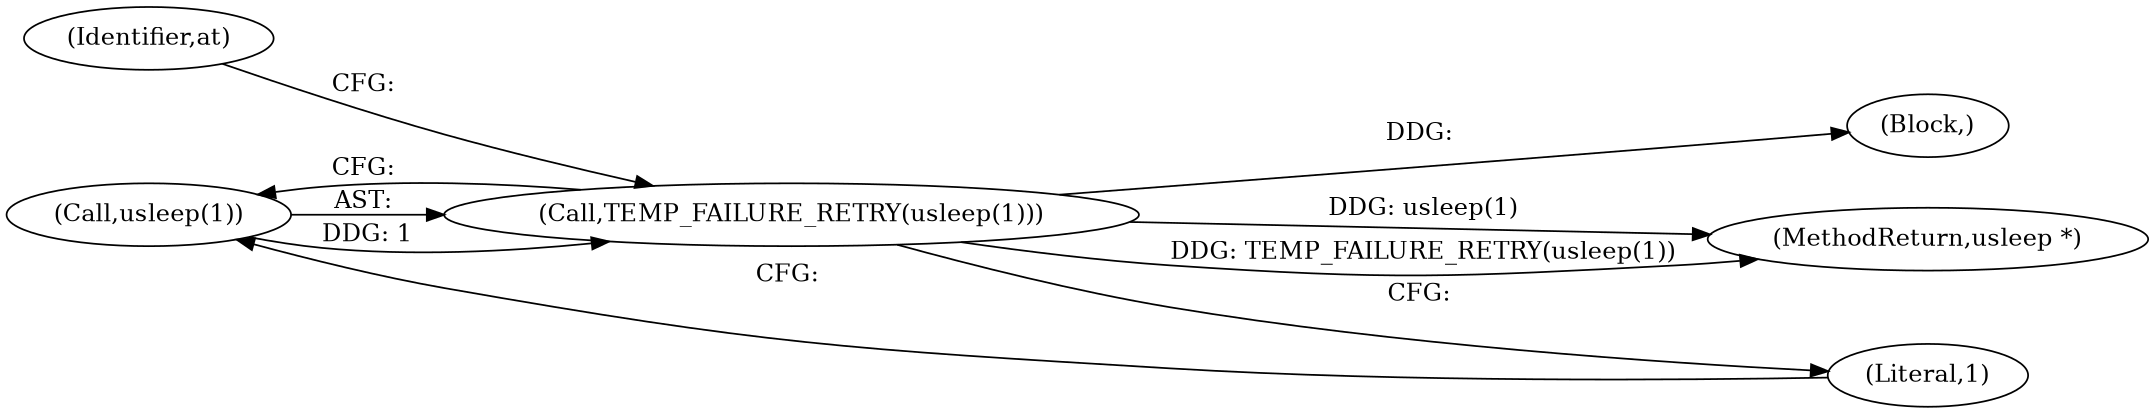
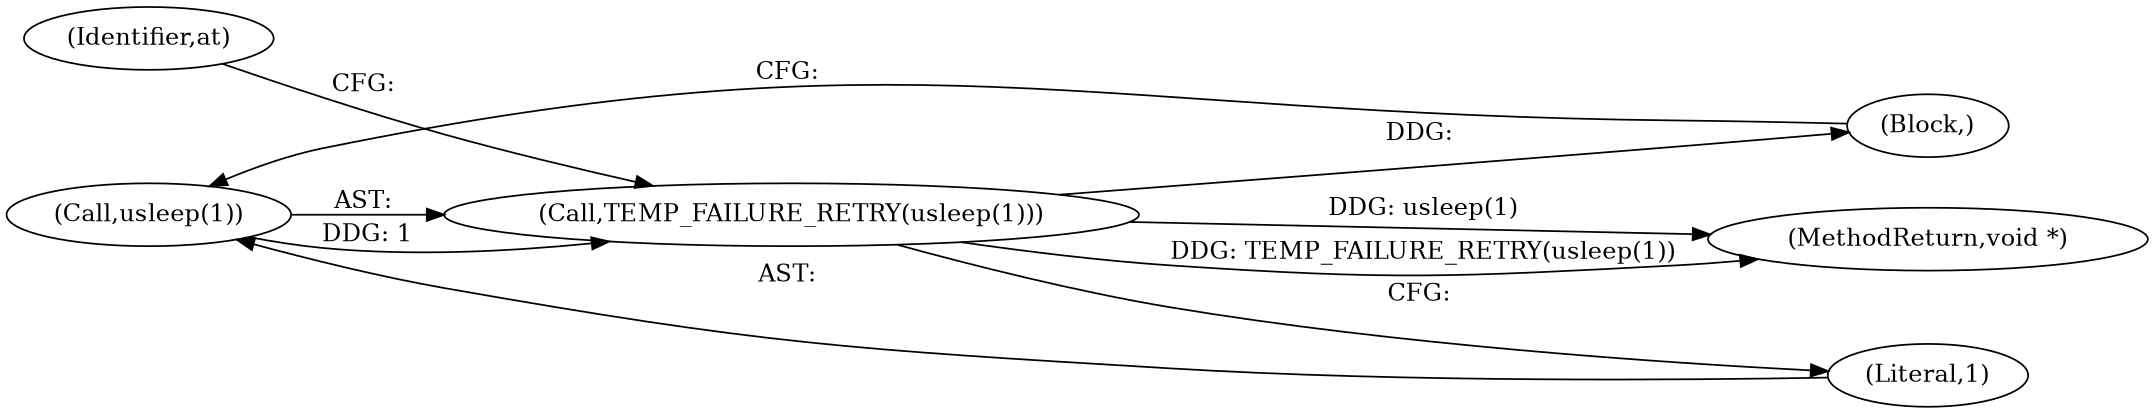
edge "(Call,TEMP_FAILURE_RETRY(usleep(1)))" -> "(Call,usleep(1))": now "(Block,)" -> "(Call,usleep(1))"
node "(MethodReturn,usleep *)": label "(MethodReturn,usleep *)" -> "(MethodReturn,void *)"
edge "(Literal,1)" -> "(Call,usleep(1))": label "CFG: " -> "AST: "
